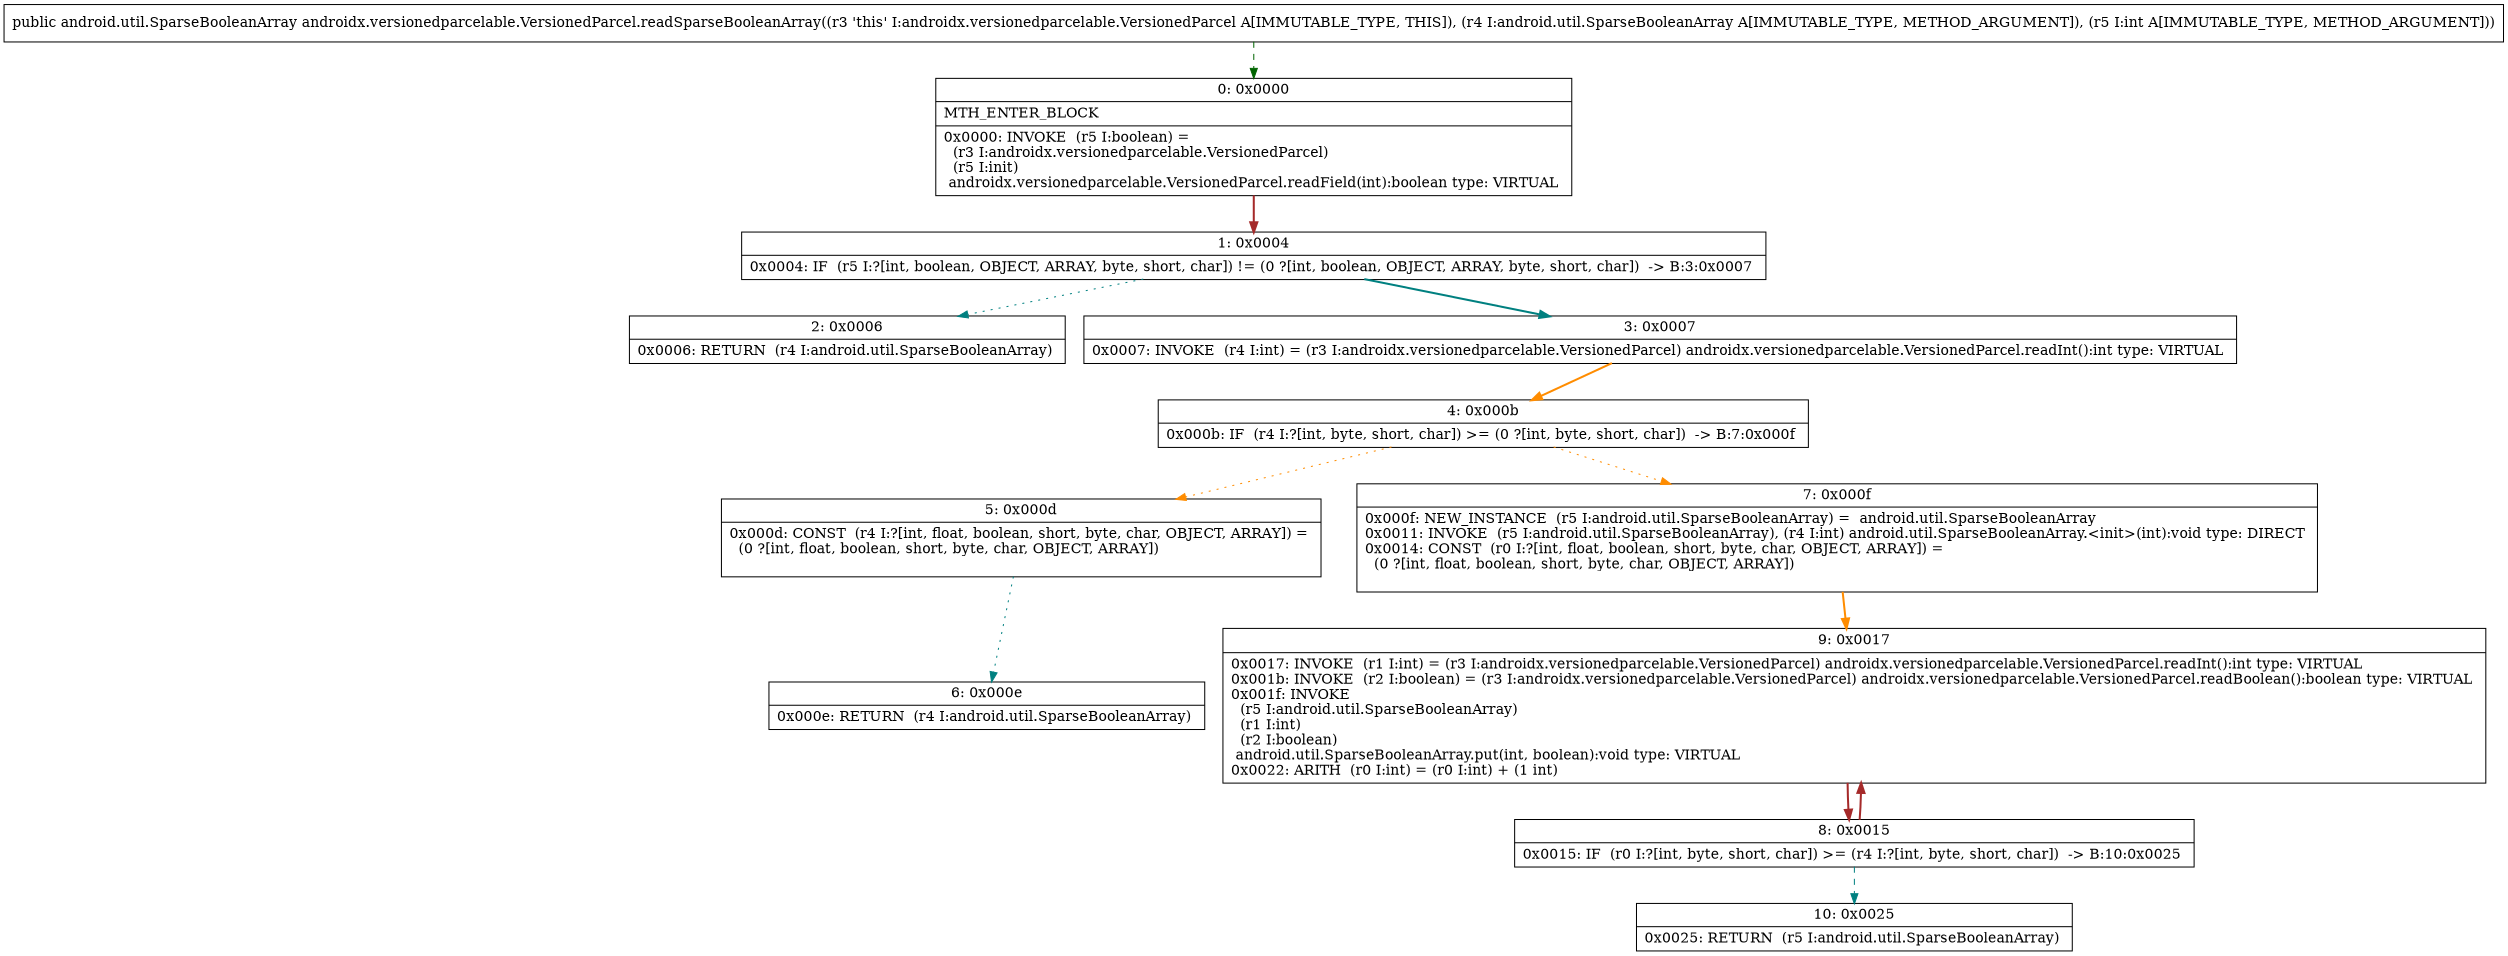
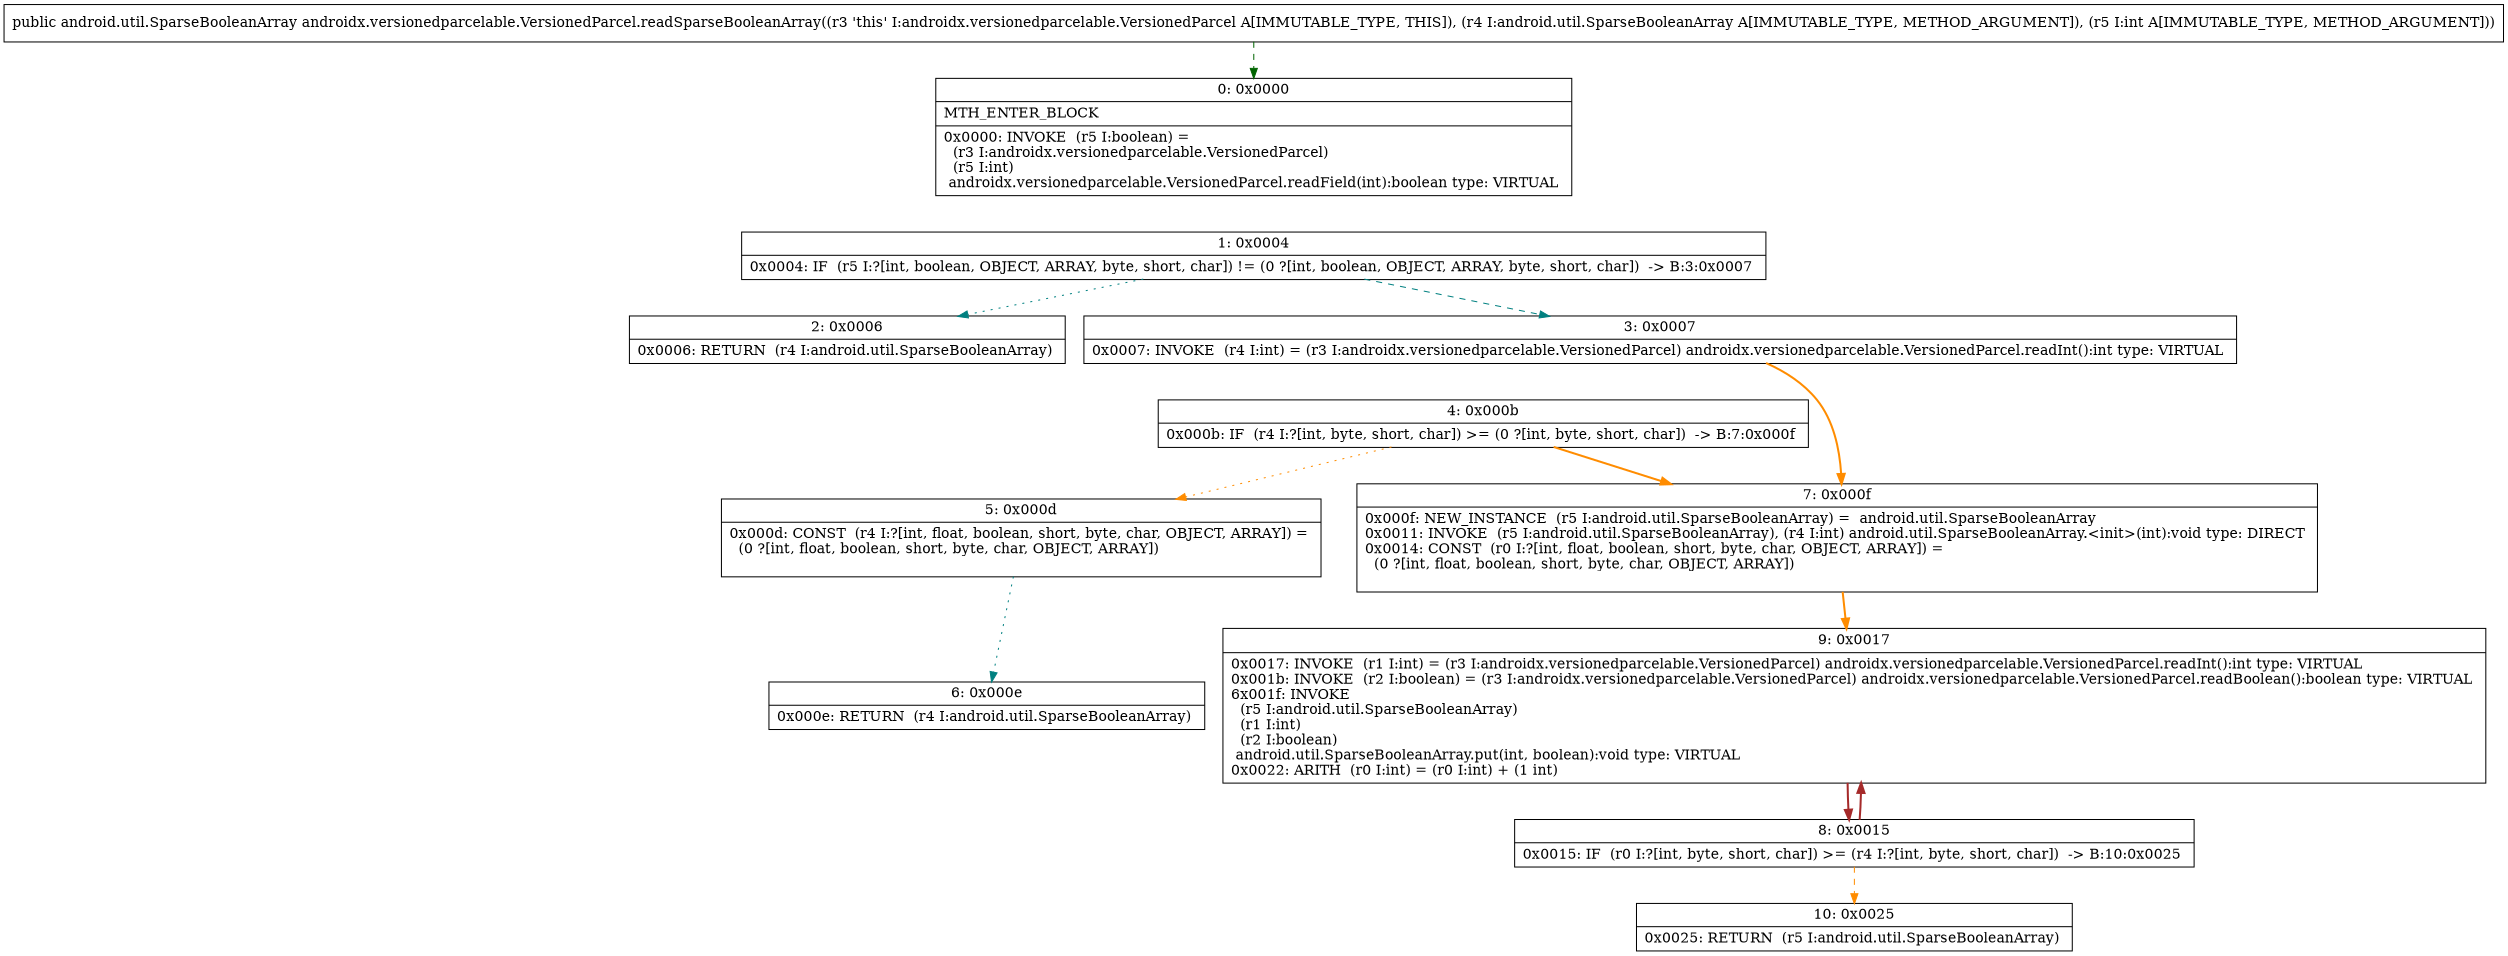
node "0: 0x0000": text "(r5 I:init)" -> "(r5 I:int)"
edge "0: 0x0000" -> "1: 0x0004": removed
edge "1: 0x0004" -> "3: 0x0007": style bold -> dashed
edge "3: 0x0007" -> "4: 0x000b": now "3: 0x0007" -> "7: 0x000f"
edge "4: 0x000b" -> "7: 0x000f": style dotted -> bold
node "9: 0x0017": text "0x001f: INVOKE" -> "6x001f: INVOKE"
edge "8: 0x0015" -> "10: 0x0025": color teal -> darkorange
